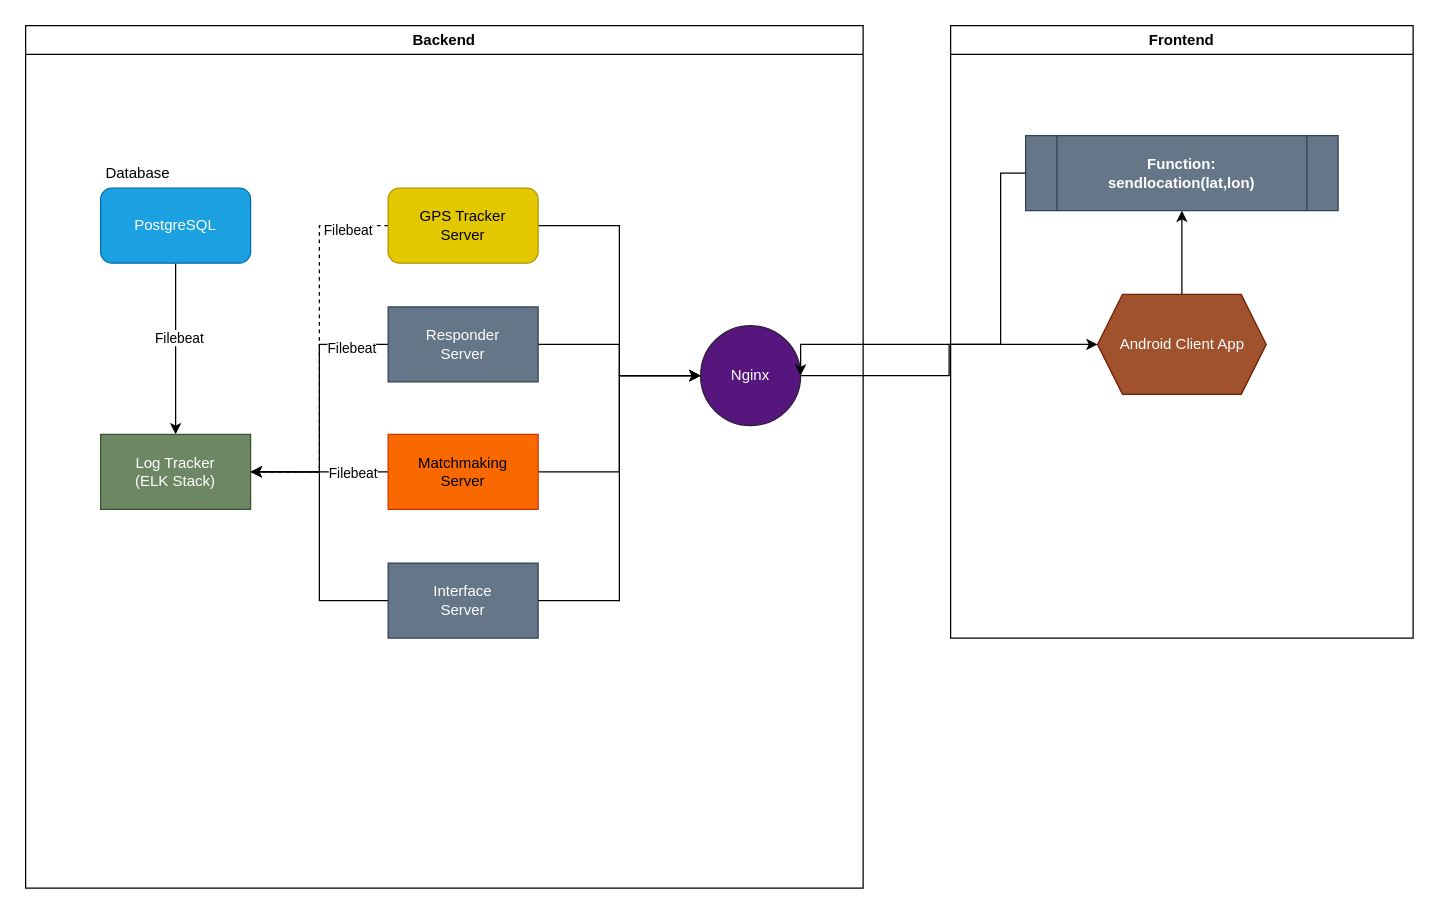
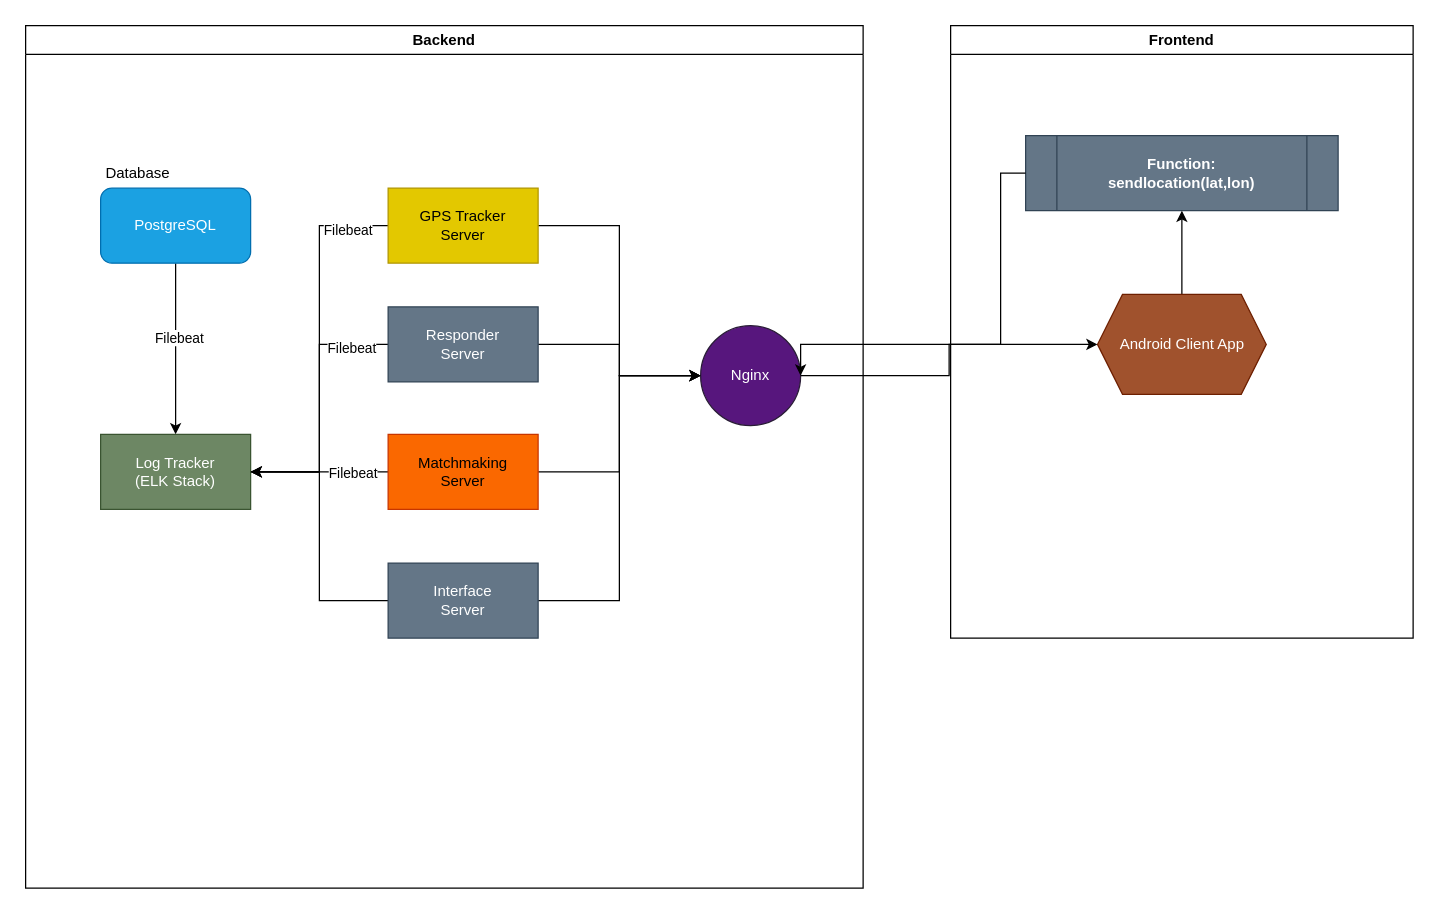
node "GPS Tracker Server": shape rounded rectangle -> rectangle
edge "GPS Tracker Server" -> "Log Tracker (ELK Stack)": style dashed -> solid
